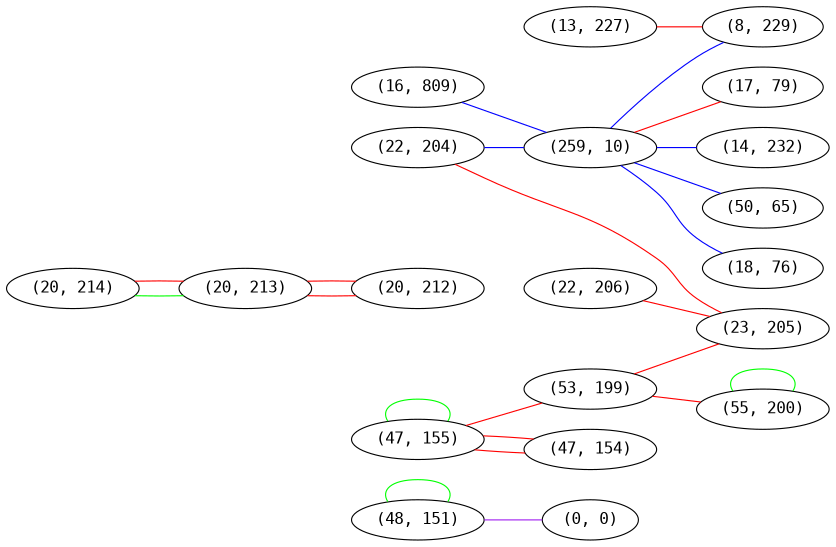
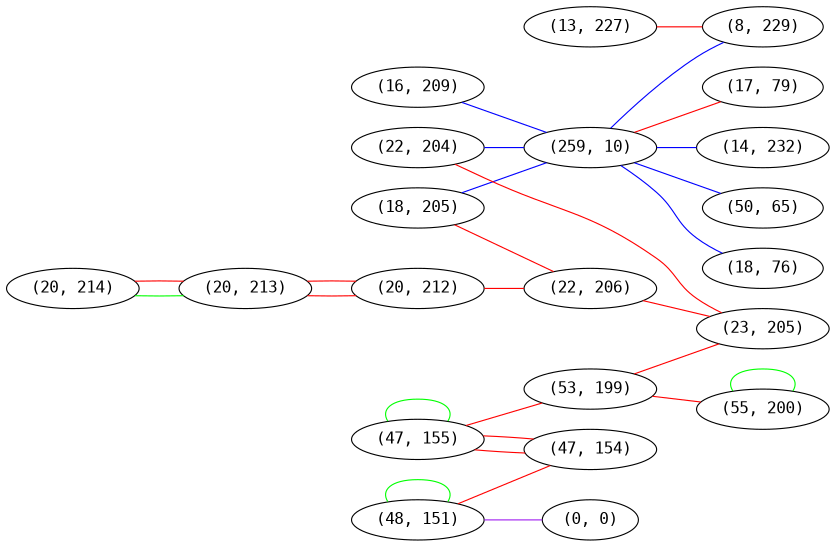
node "(16, 809)": label "(16, 809)" -> "(16, 209)"
node "(18, 205)": added
edge "(20, 212)" -- "(22, 206)": added
edge "(47, 154)" -- "(48, 151)": added
